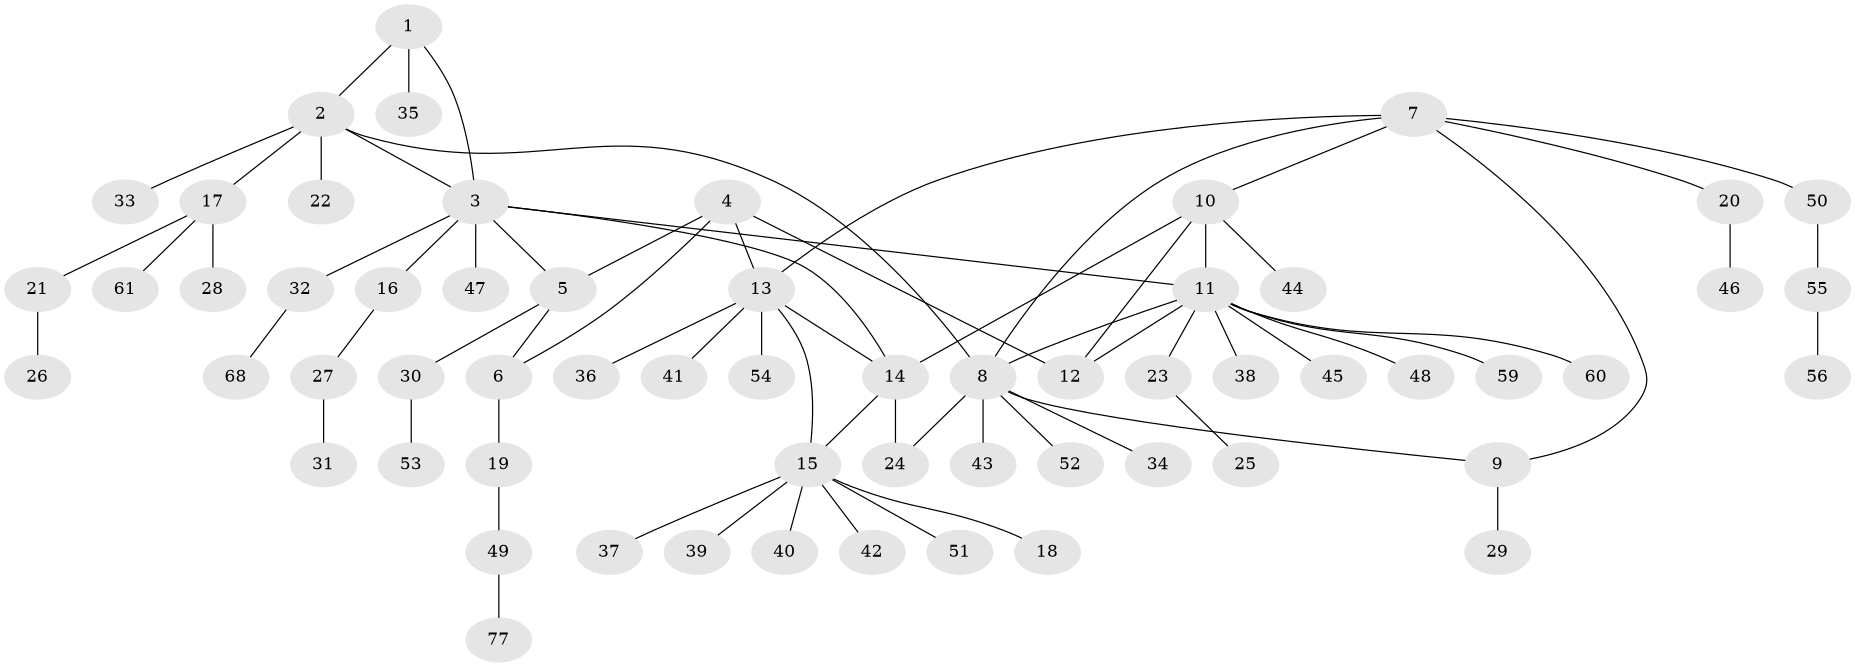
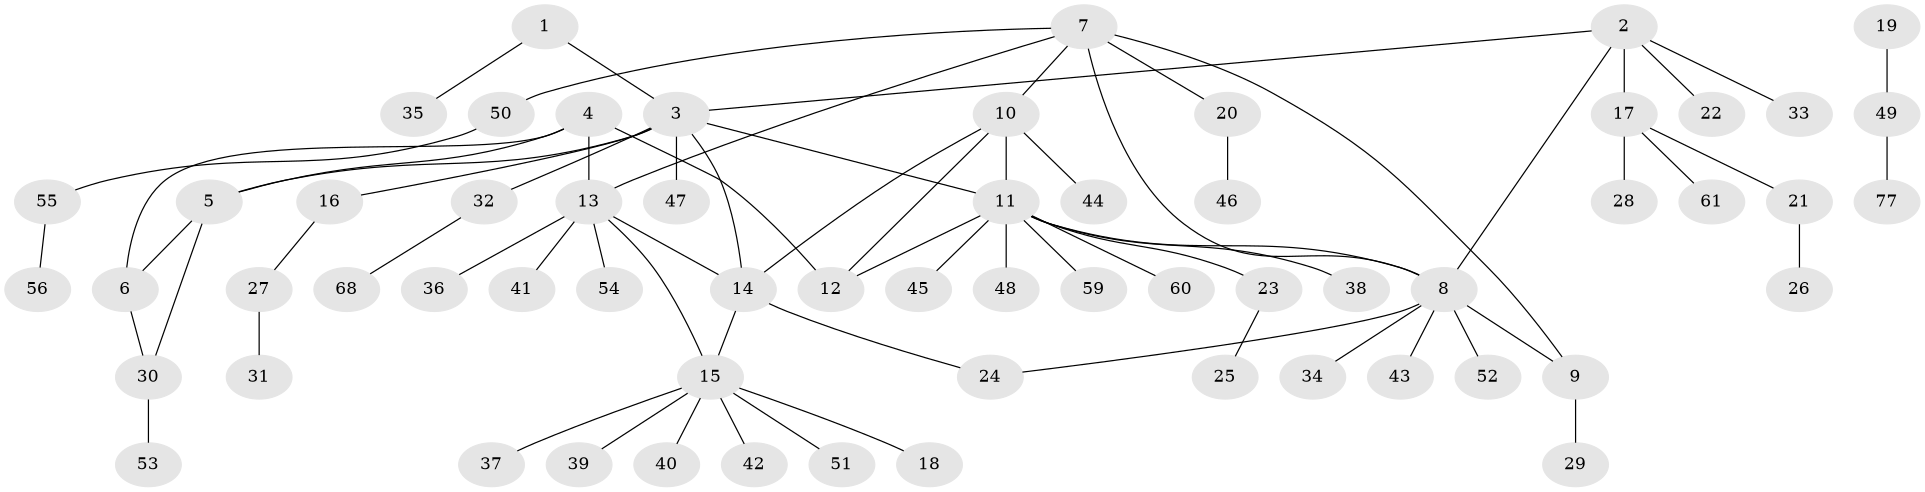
edge "1" -- "2": removed
edge "6" -- "19": now "6" -- "30"
